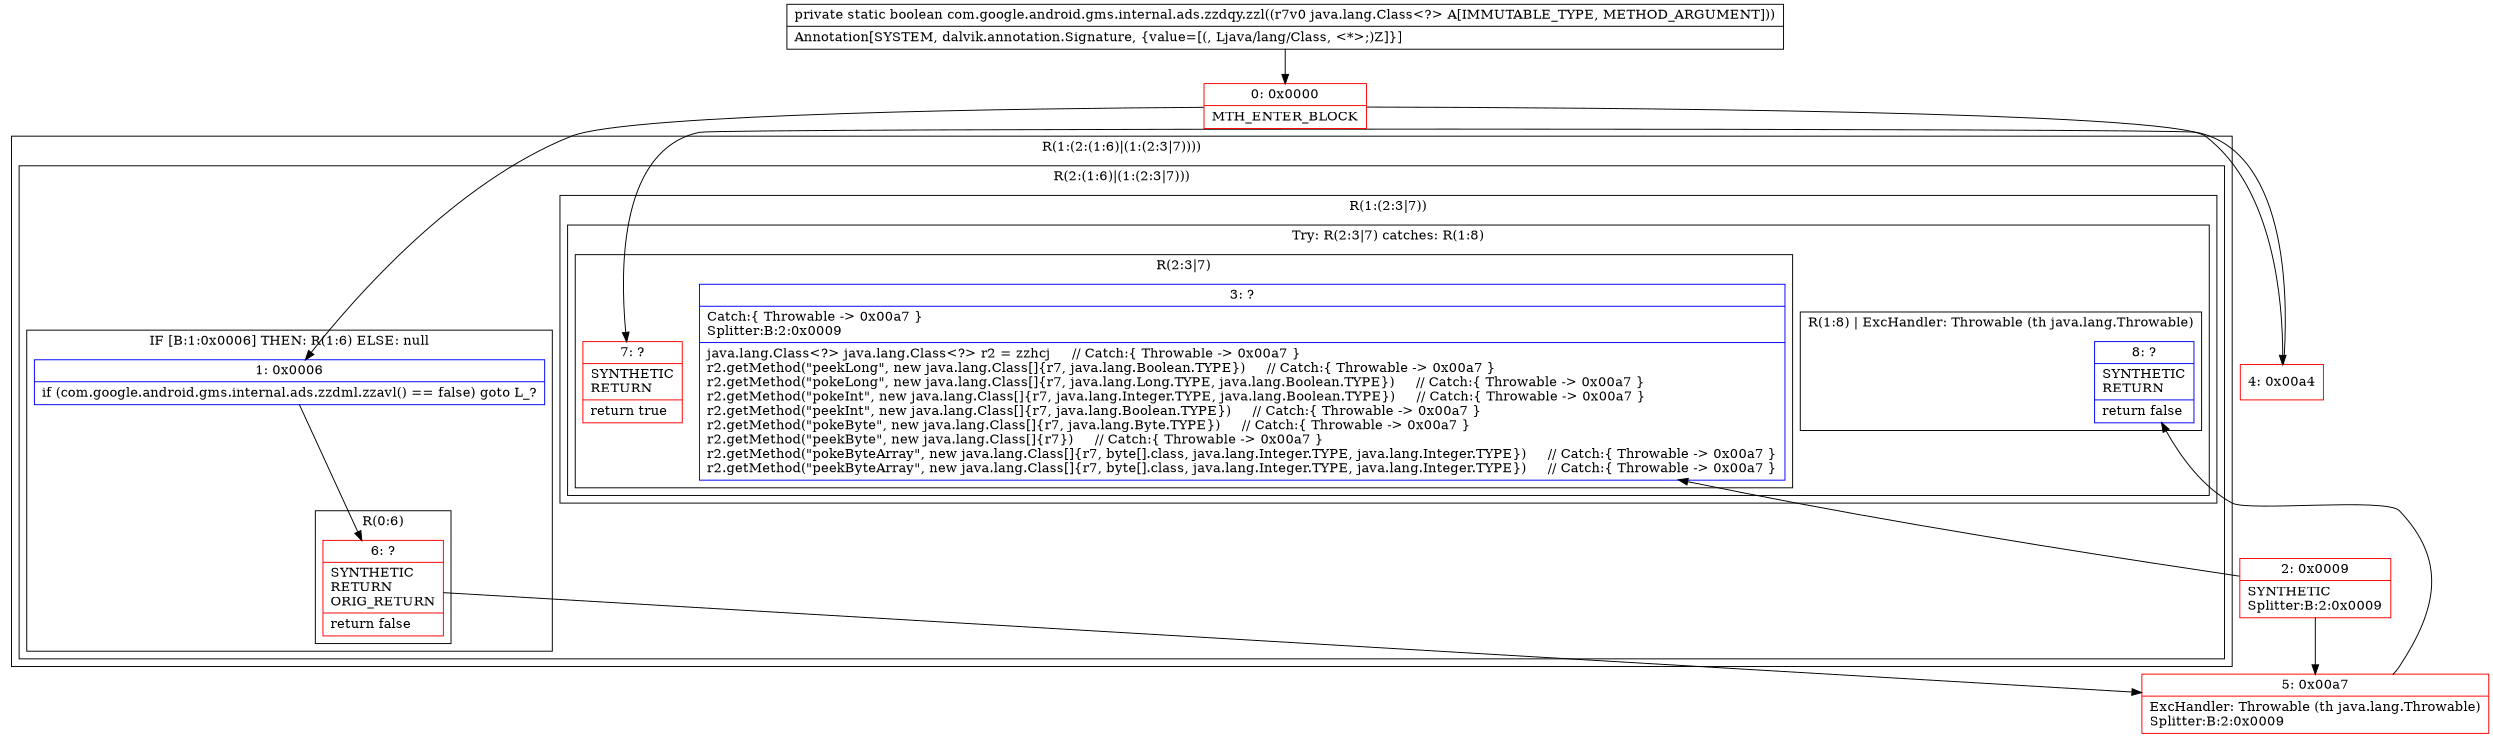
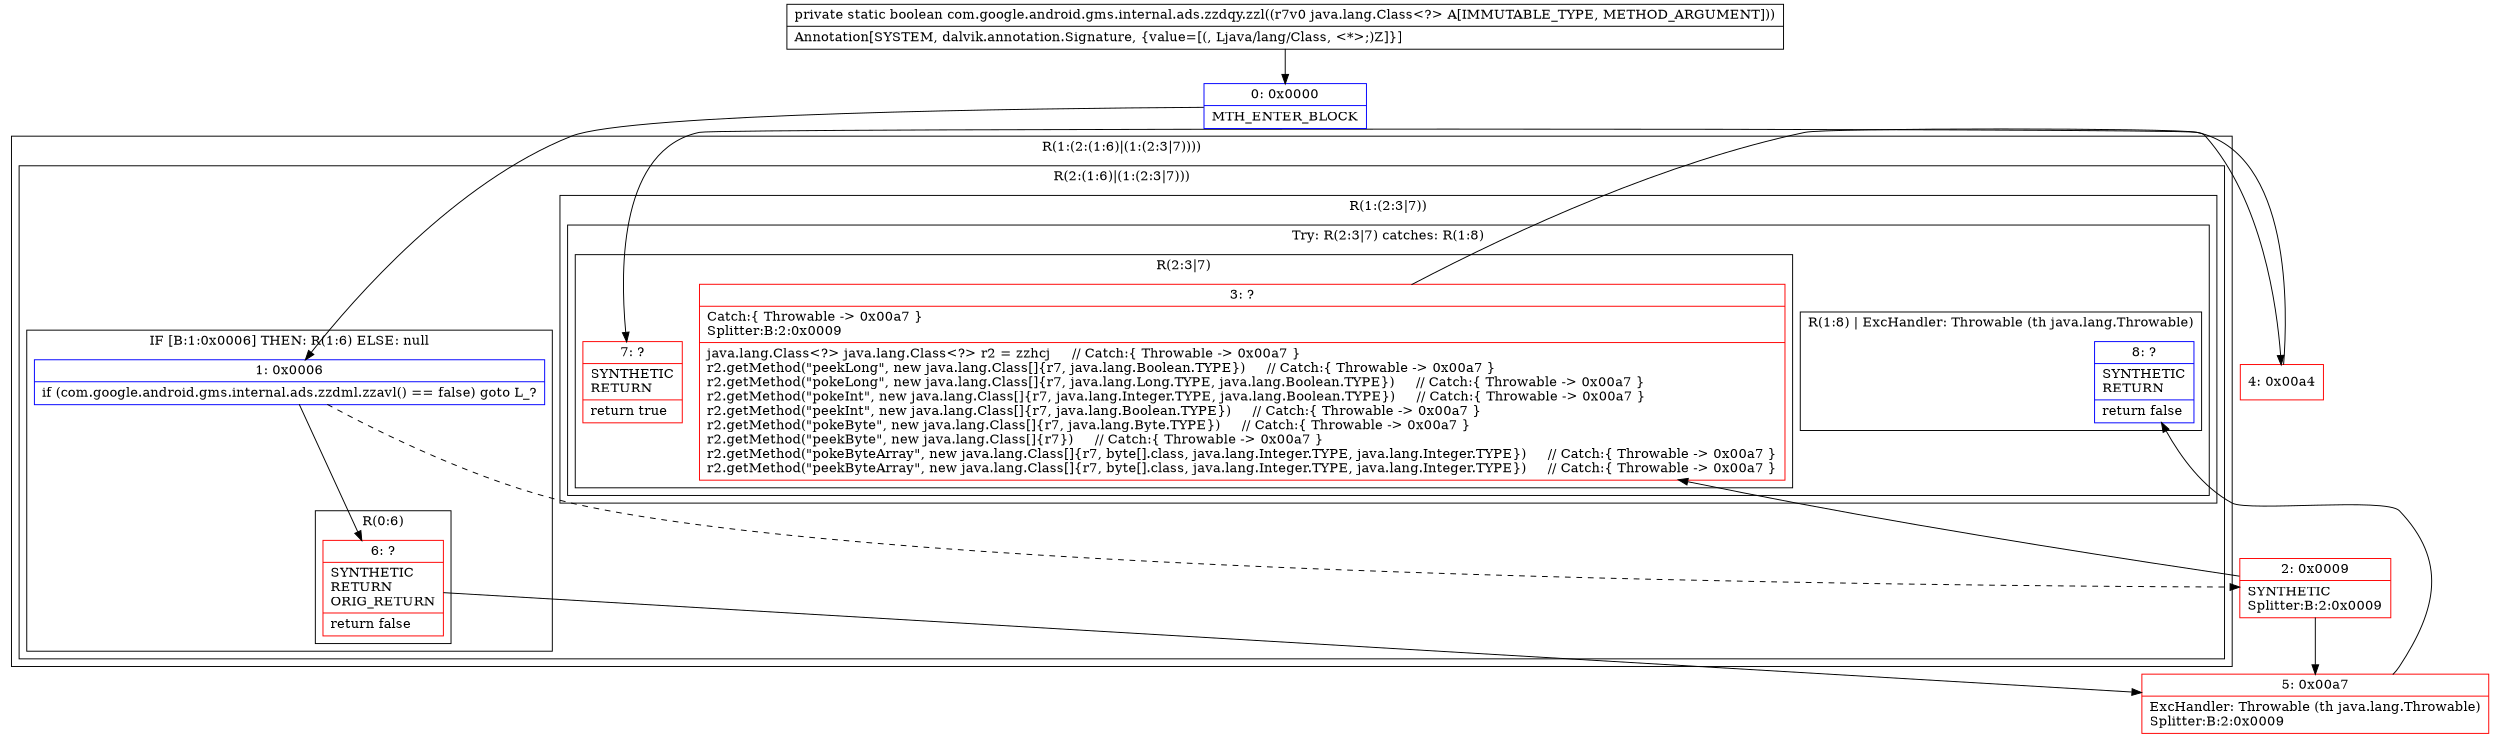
node "0: 0x0000": color red -> blue
edge "0: 0x0000" -> "4: 0x00a4": now "3: ?" -> "4: 0x00a4"
node "3: ?": color blue -> red
edge "1: 0x0006" -> "2: 0x0009": added
